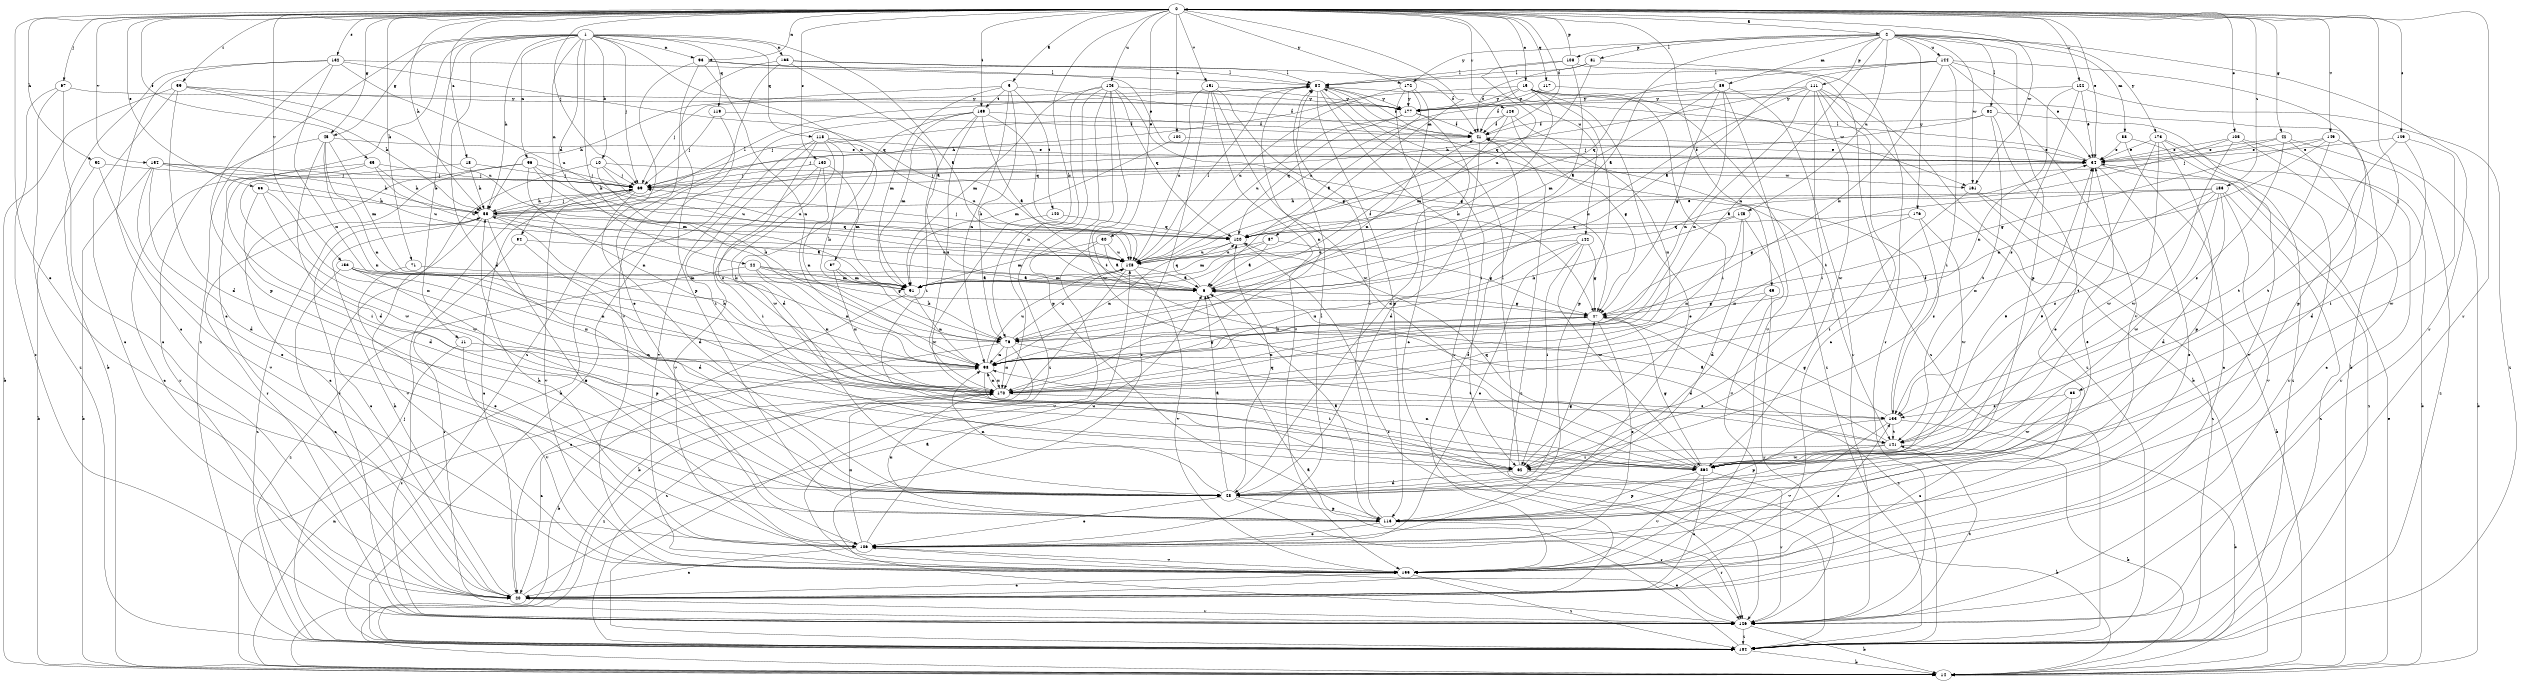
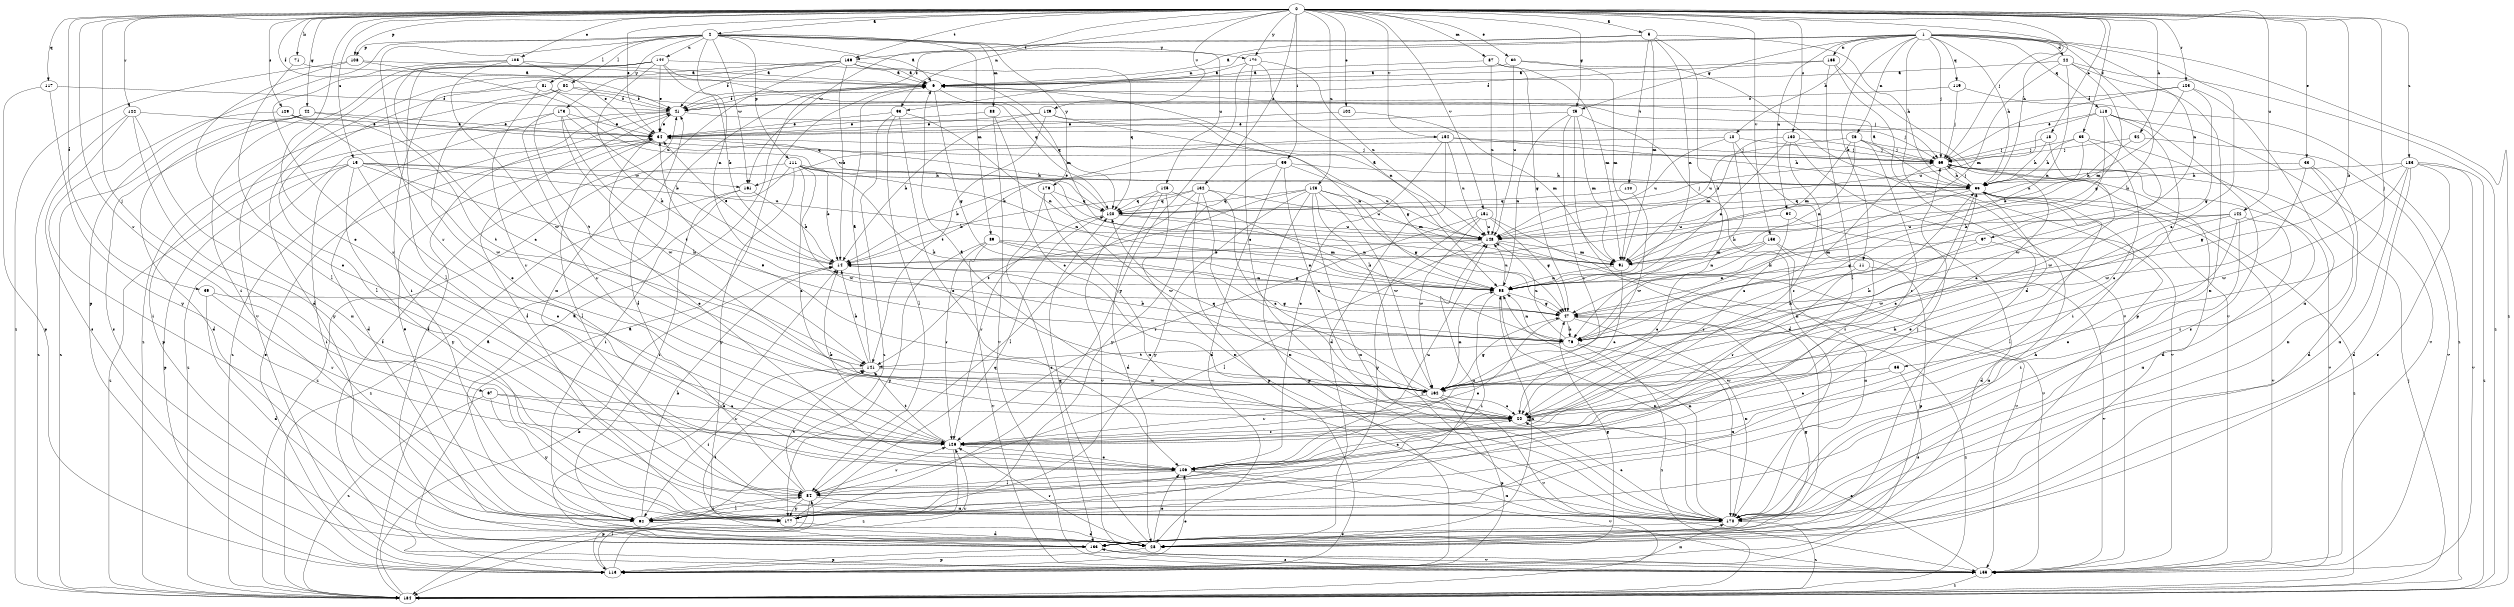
edge "108" -> "0": reversed
node "96": label "96" -> "46"
node "862": label "862" -> "162"
